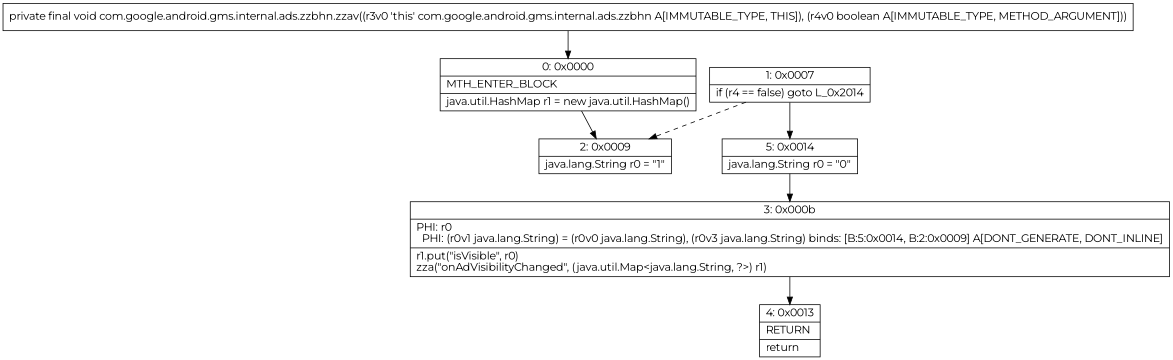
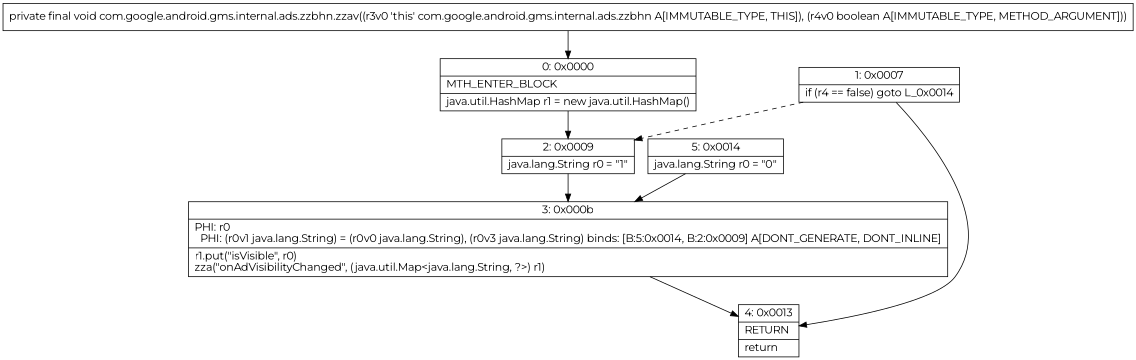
node "1: 0x0007": text "if (r4 == false) goto L_0x2014" -> "if (r4 == false) goto L_0x0014"
edge "1: 0x0007" -> "5: 0x0014": now "1: 0x0007" -> "4: 0x0013"
edge "2: 0x0009" -> "3: 0x000b": added
